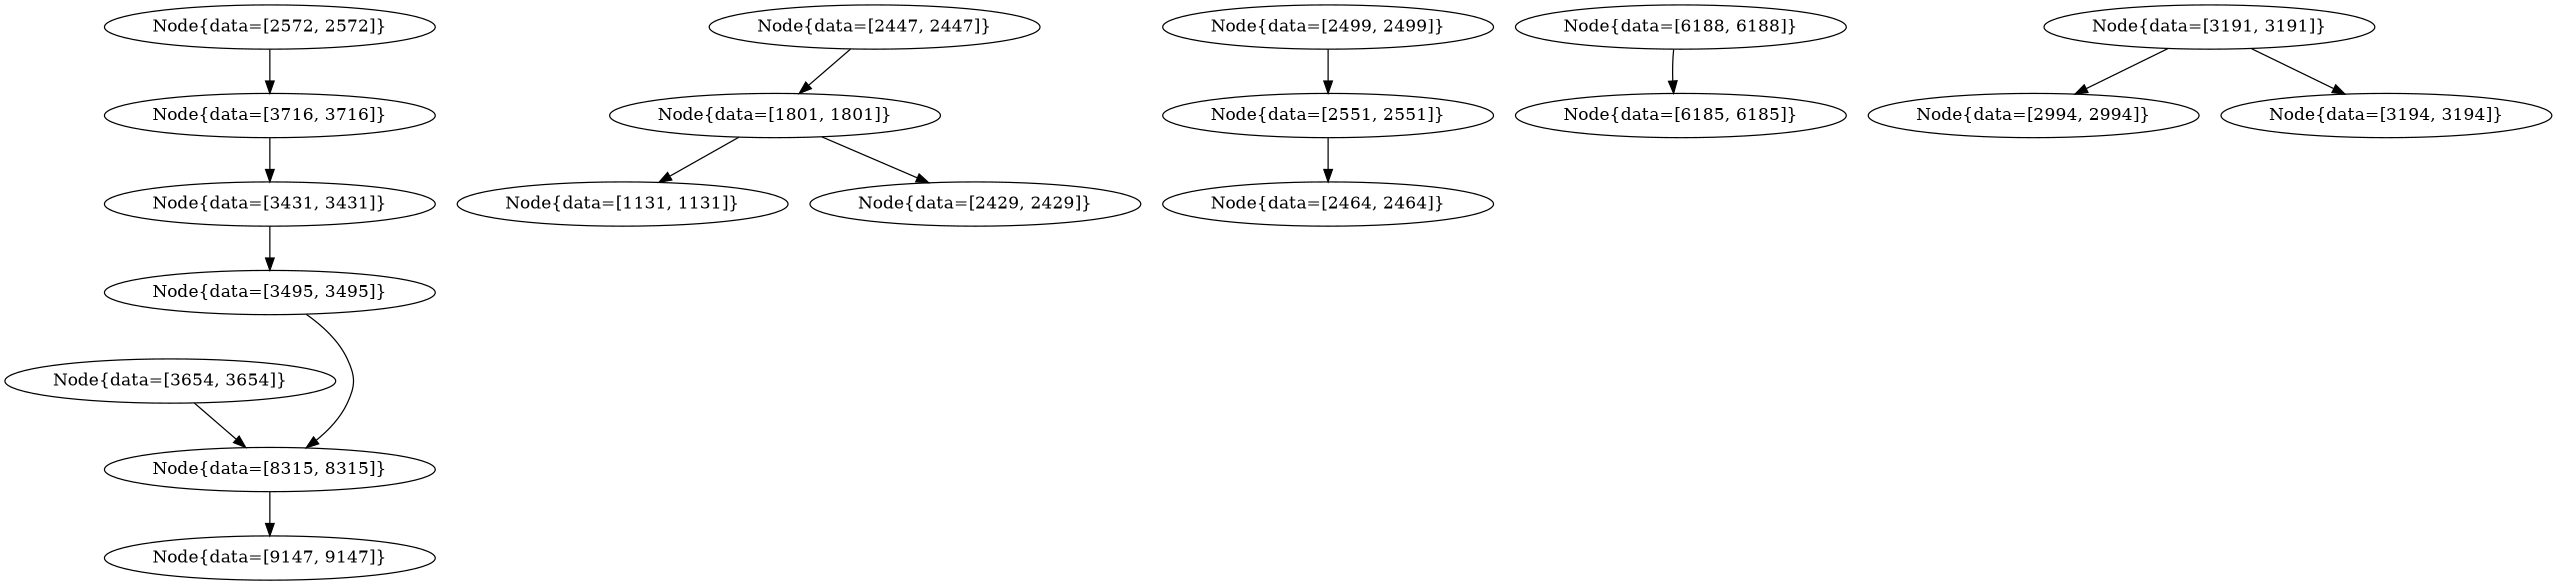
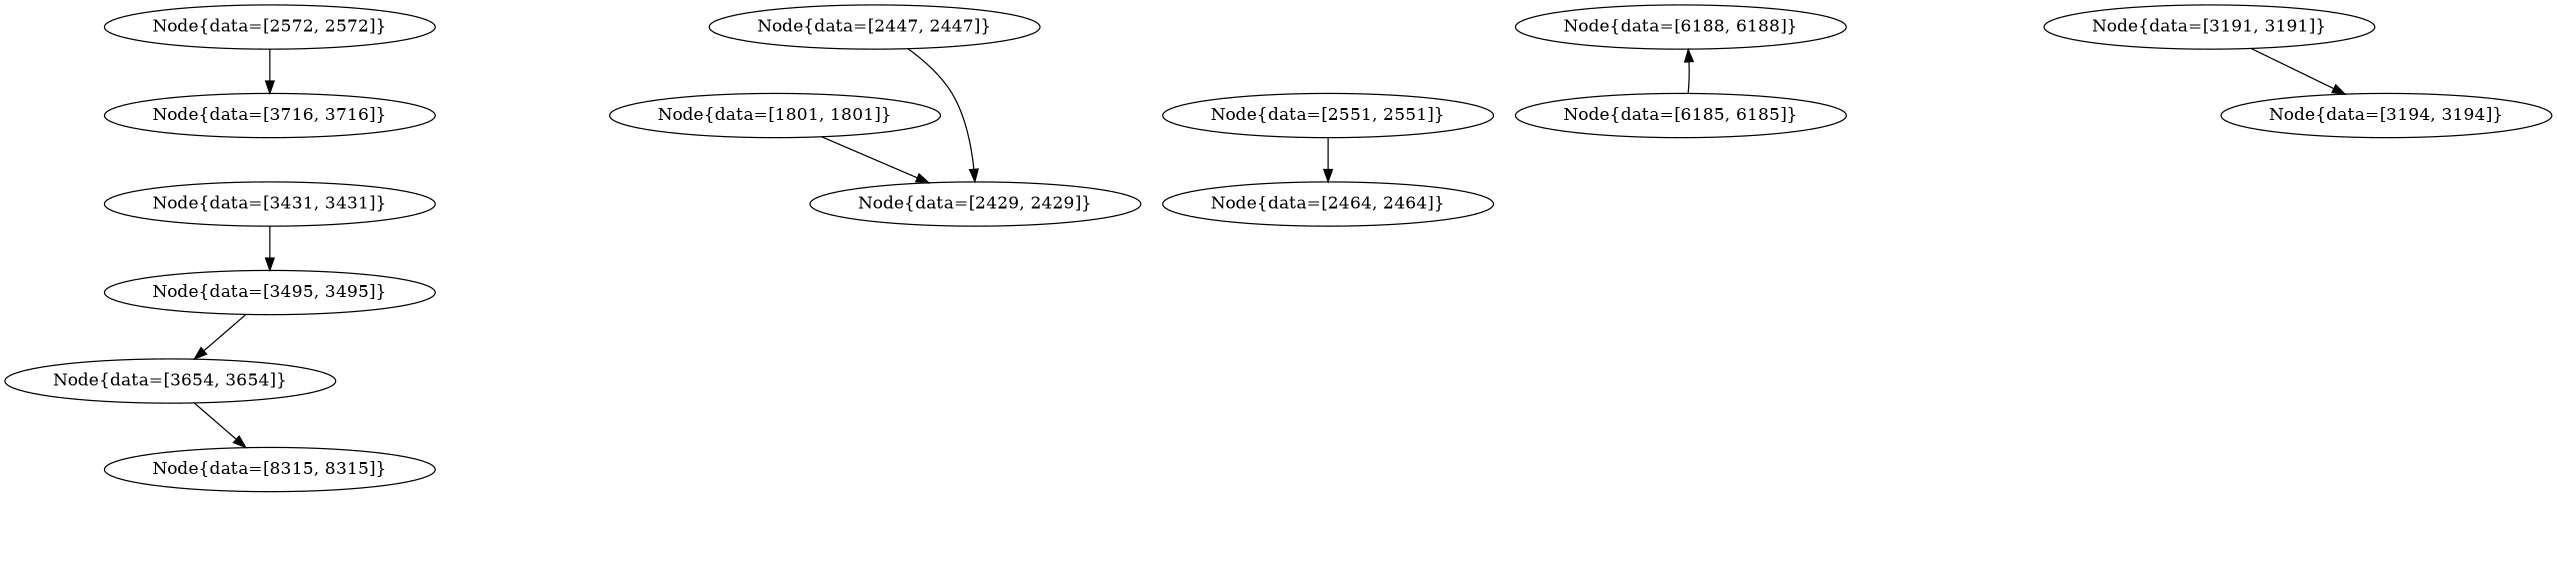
node "Node{data=[2499, 2499]}": removed
edge "Node{data=[6188, 6188]}" -> "Node{data=[6185, 6185]}": reversed
edge "Node{data=[2447, 2447]}" -> "Node{data=[1801, 1801]}": now "Node{data=[2447, 2447]}" -> "Node{data=[2429, 2429]}"
node "Node{data=[2994, 2994]}": removed
edge "Node{data=[3716, 3716]}" -> "Node{data=[3431, 3431]}": removed
node "Node{data=[1131, 1131]}": removed
edge "Node{data=[3495, 3495]}" -> "Node{data=[8315, 8315]}": now "Node{data=[3495, 3495]}" -> "Node{data=[3654, 3654]}"
node "Node{data=[9147, 9147]}": removed
